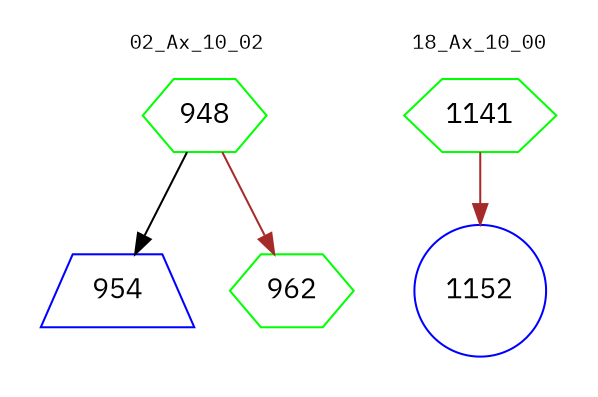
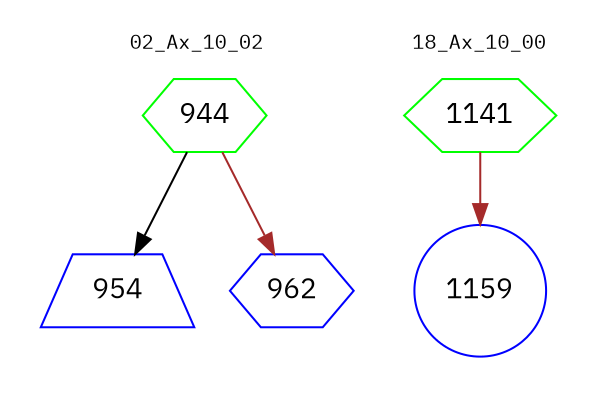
node "948": label "948" -> "944"
node "962": color green -> blue
node "1152": label "1152" -> "1159"
